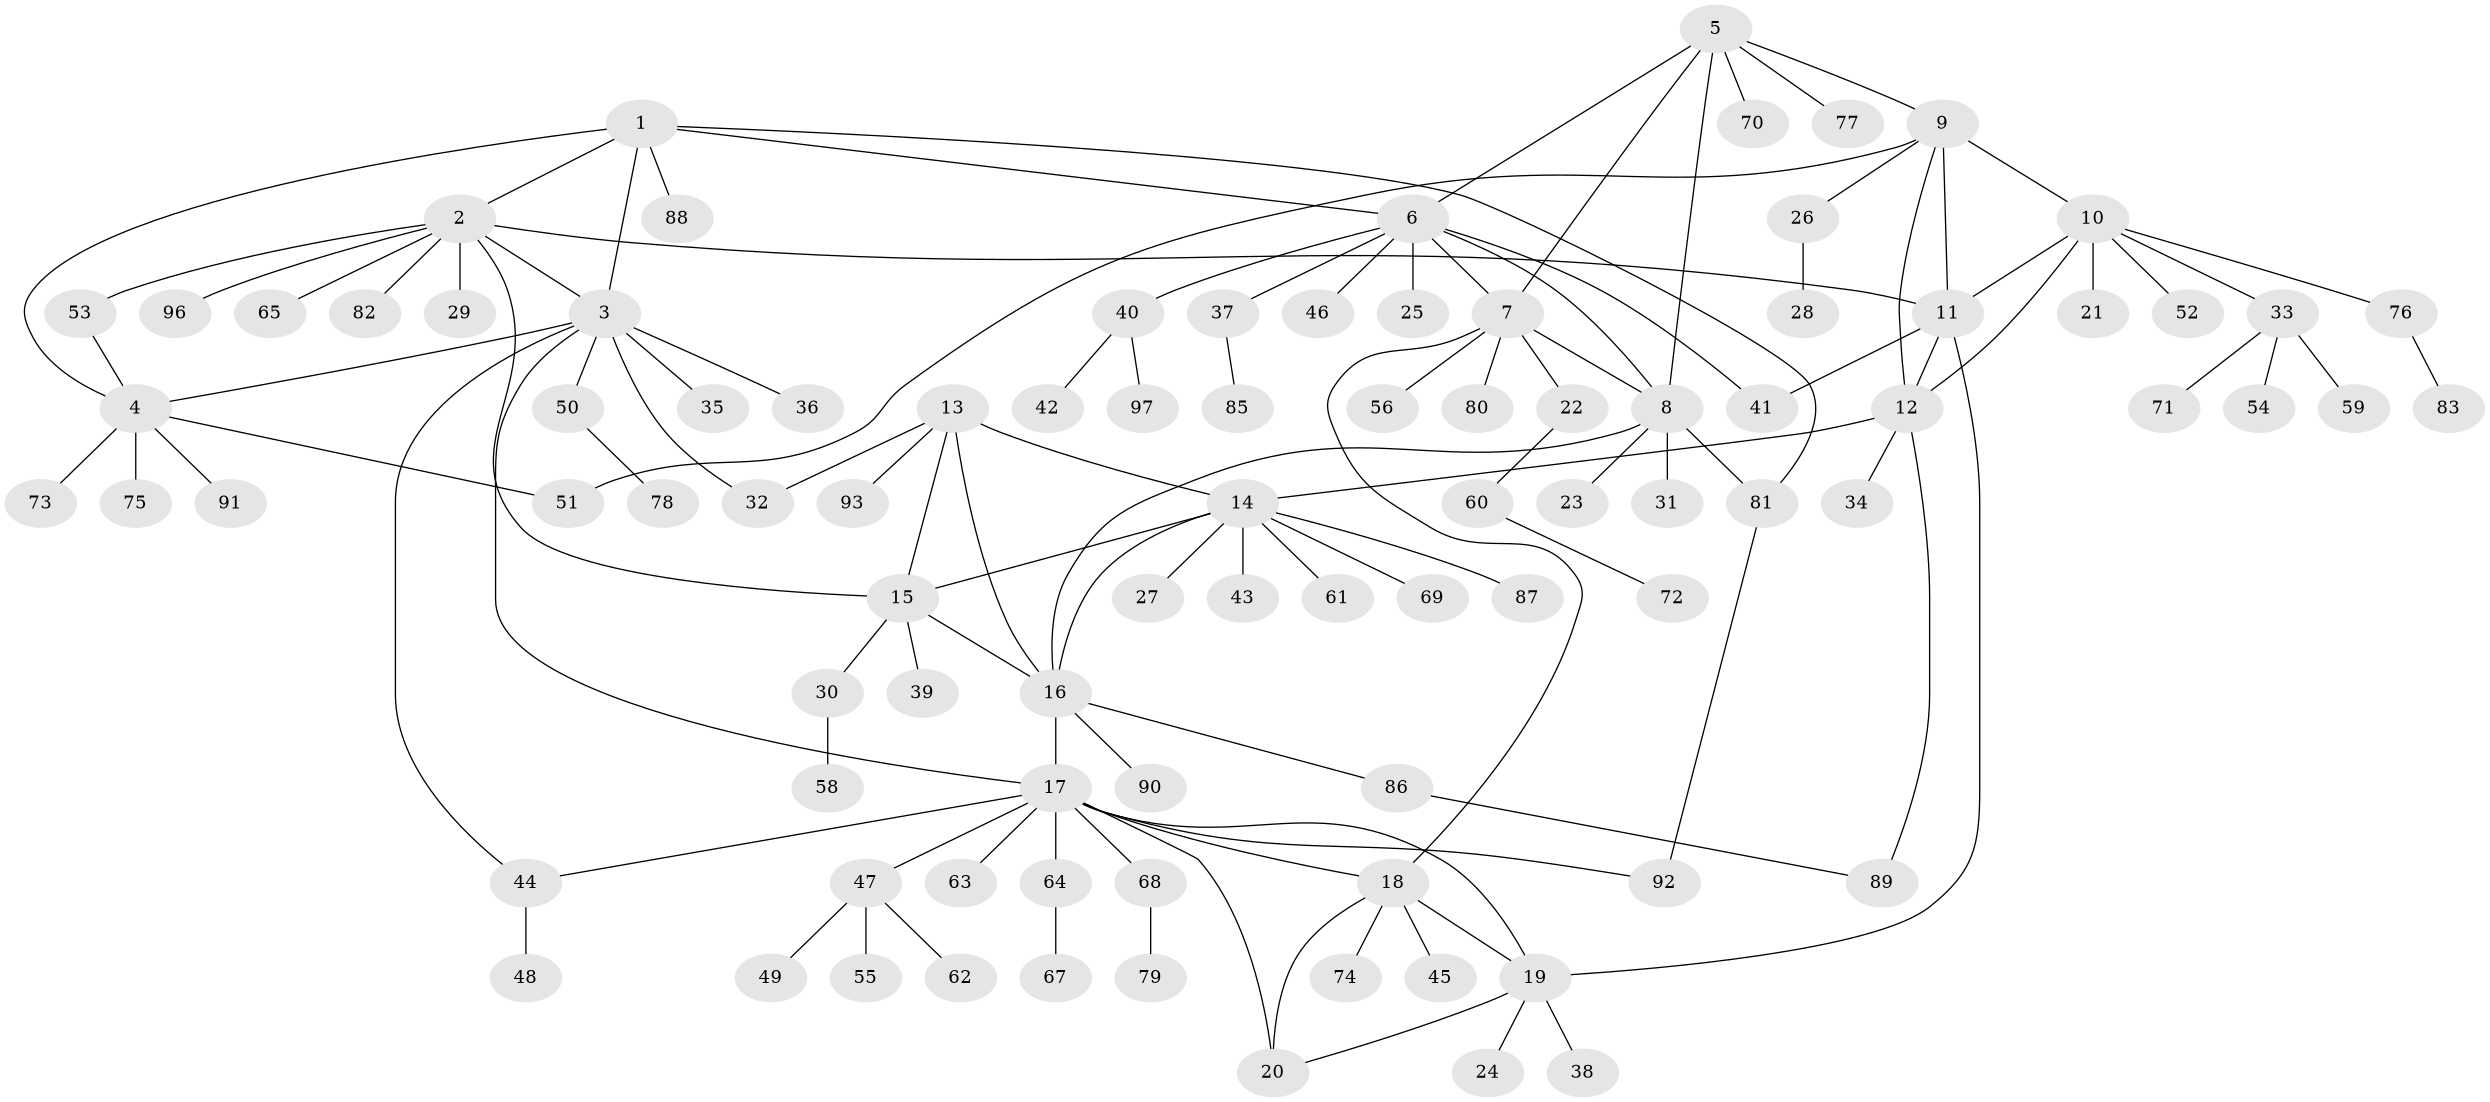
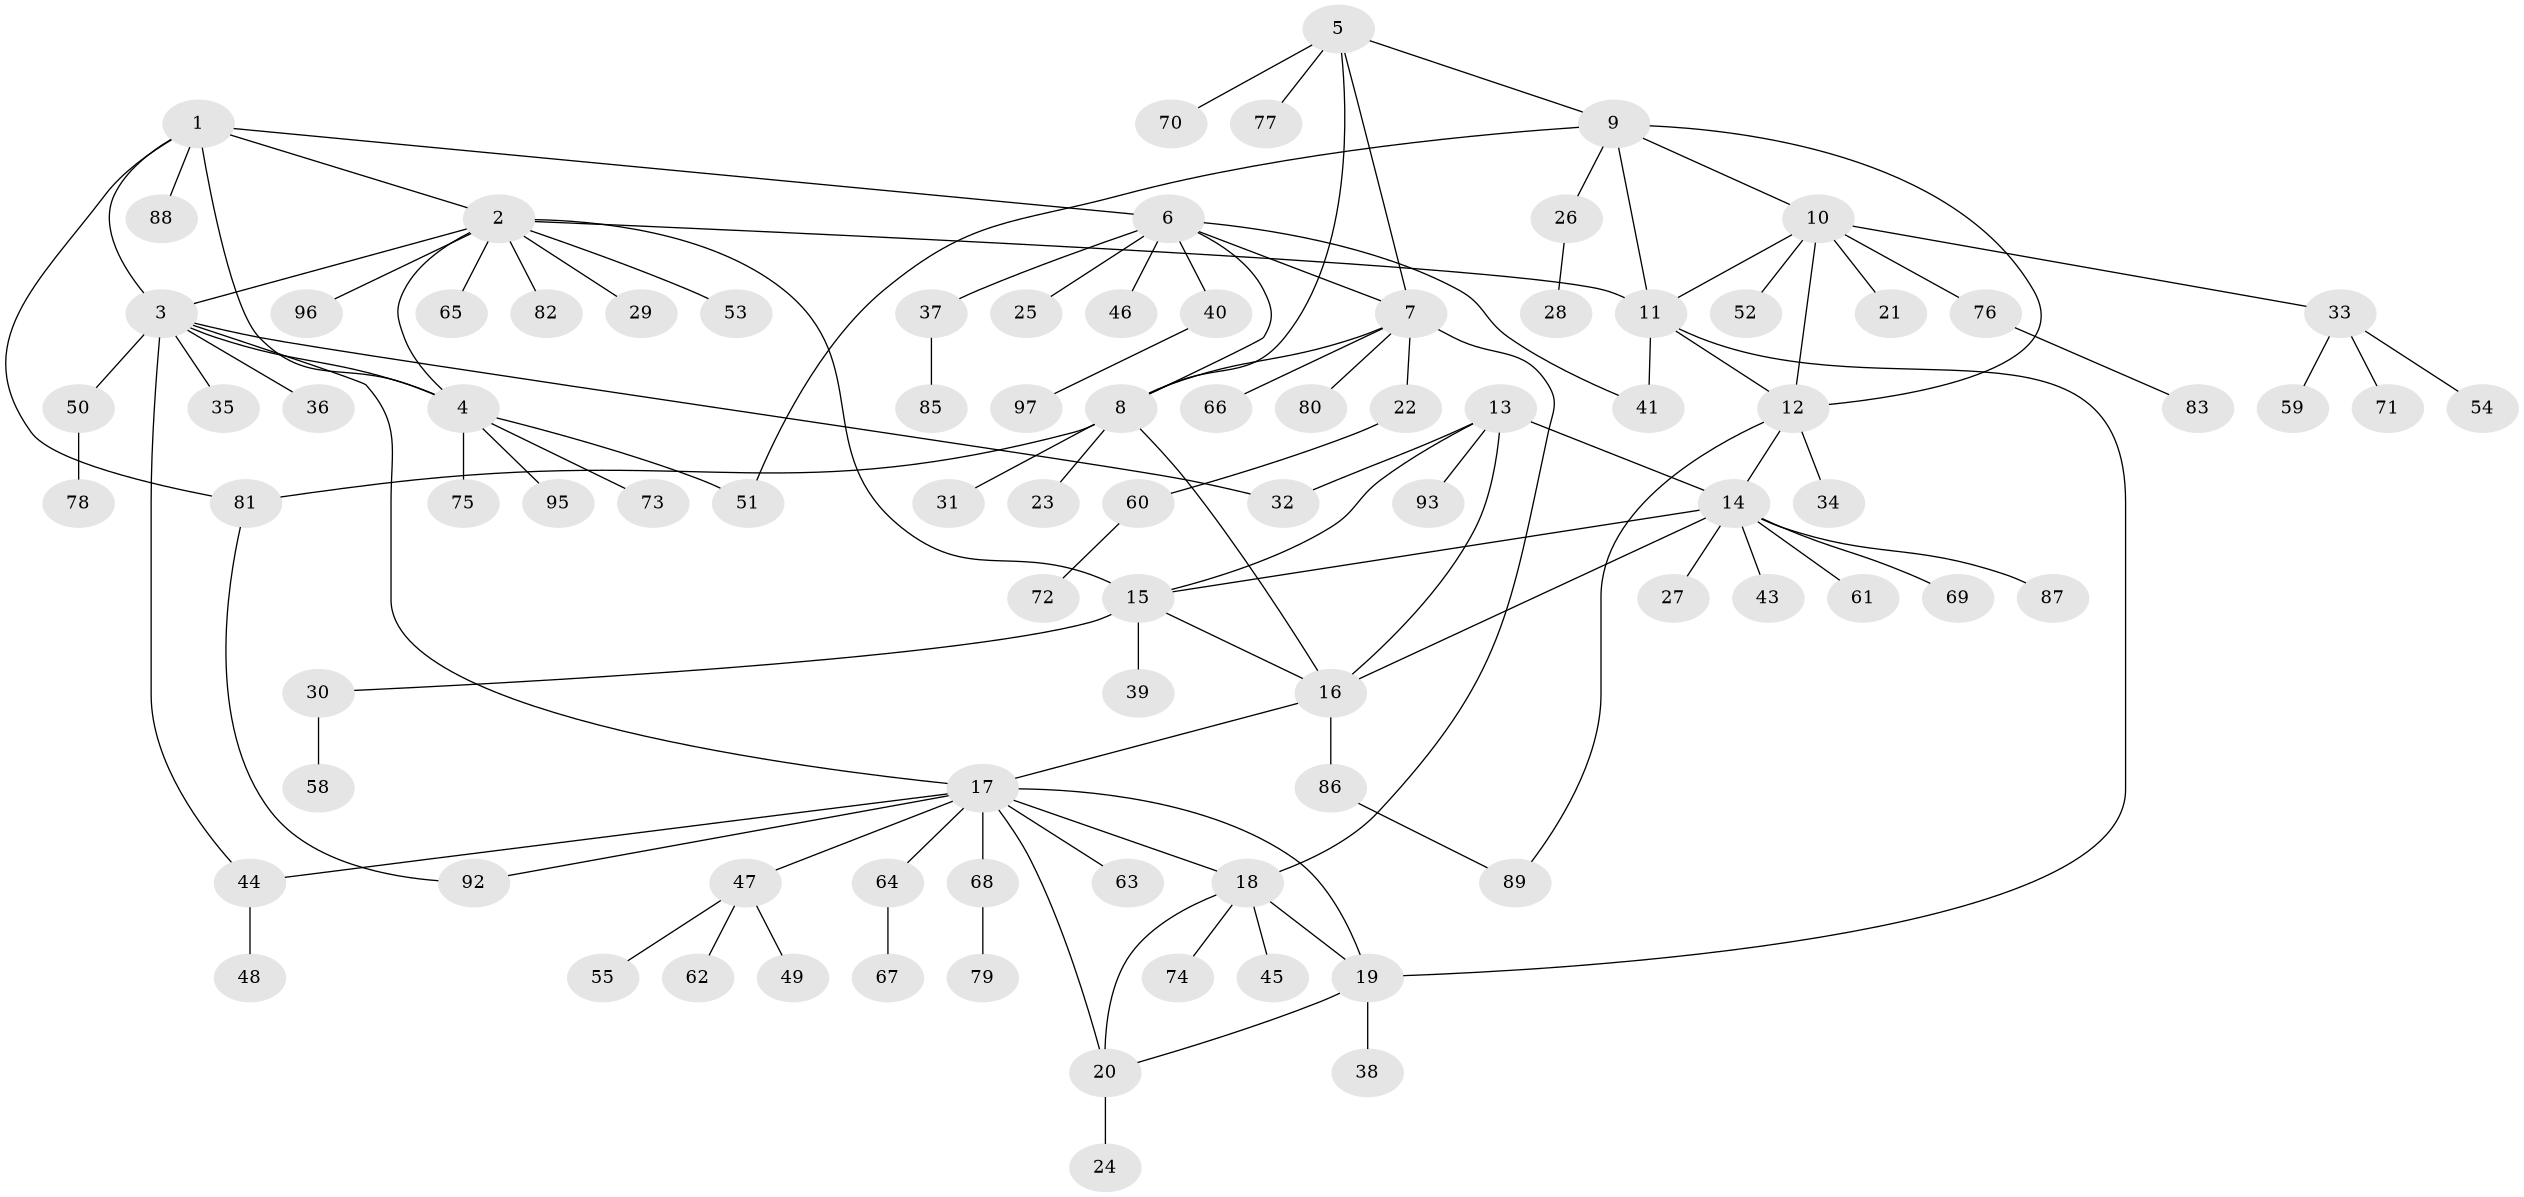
edge "5" -- "6": removed
edge "53" -- "4": now "2" -- "4"
node "42": removed
node "56": label "56" -> "66"
node "91": label "91" -> "95"
node "90": removed
edge "19" -- "24": now "20" -- "24"
